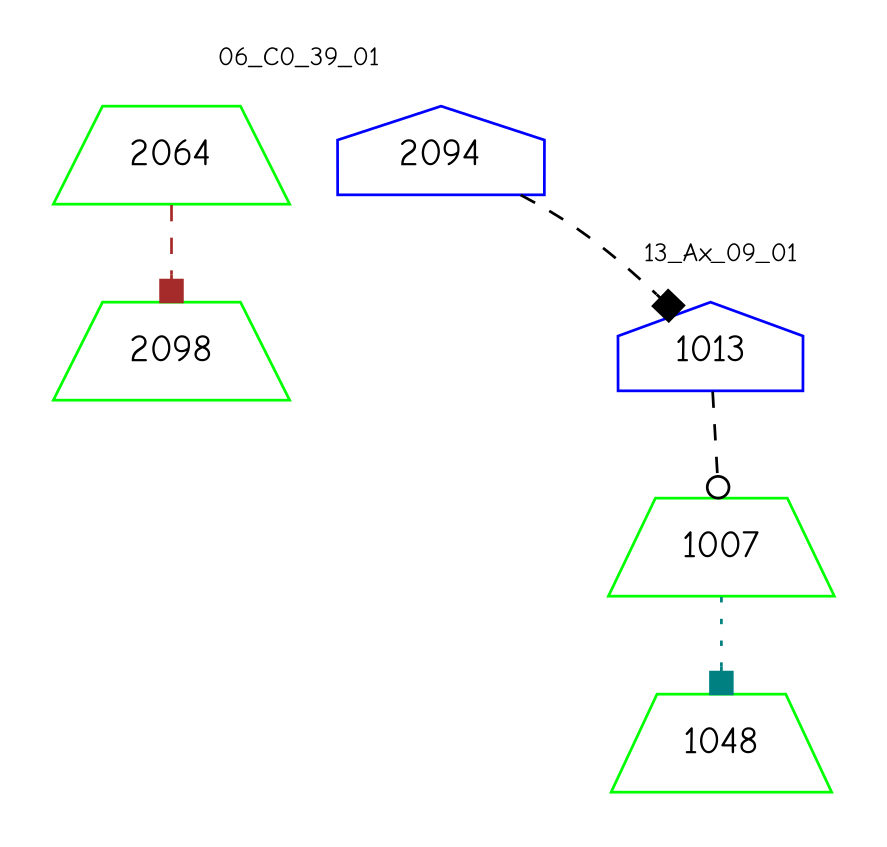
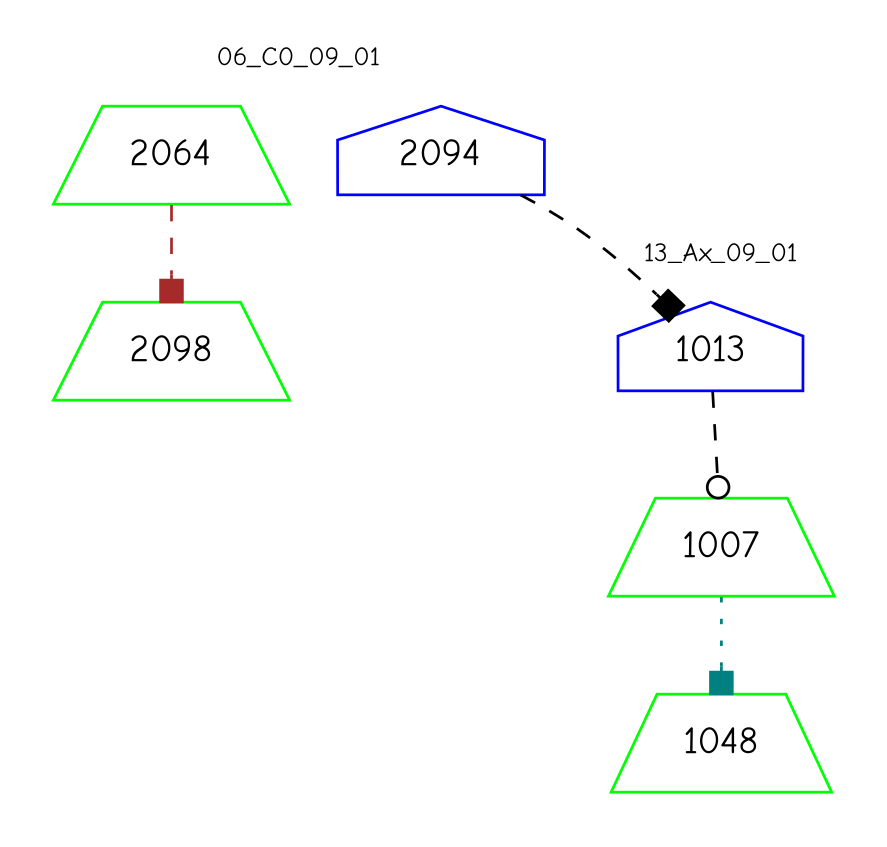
cluster "06_C0_39_01": label "06_C0_39_01" -> "06_C0_09_01"
